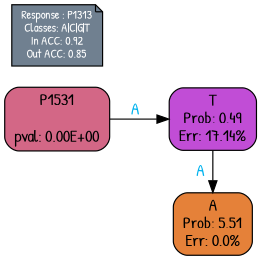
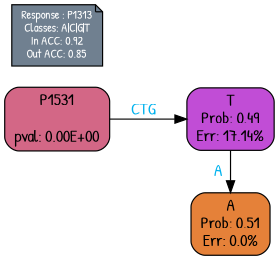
edge "P1531 pval: 0.00E+00" -> "T Prob: 0.49 Err: 17.14%": label "A" -> "CTG"
node "A Prob: 5.51 Err: 0.0%": label "A Prob: 5.51 Err: 0.0%" -> "A Prob: 0.51 Err: 0.0%"
